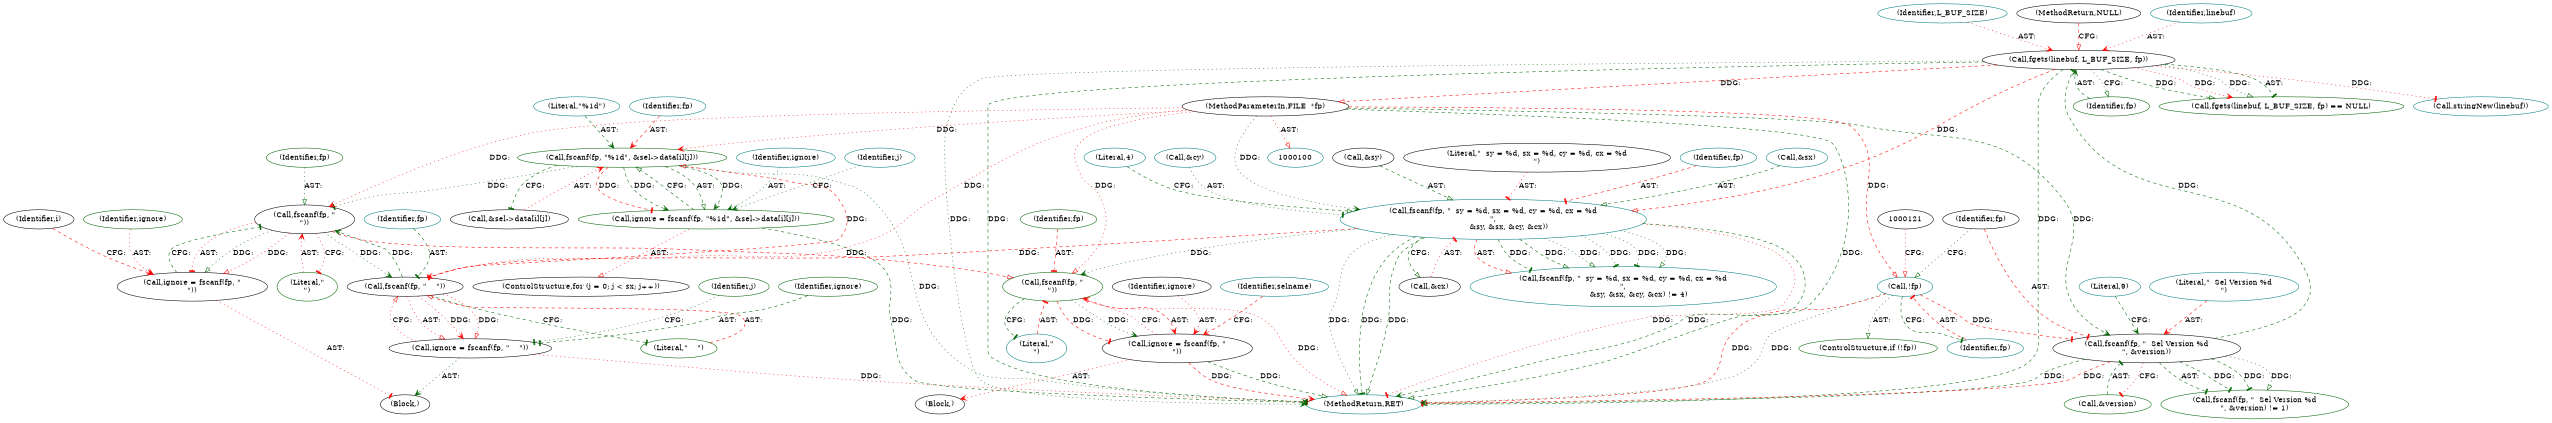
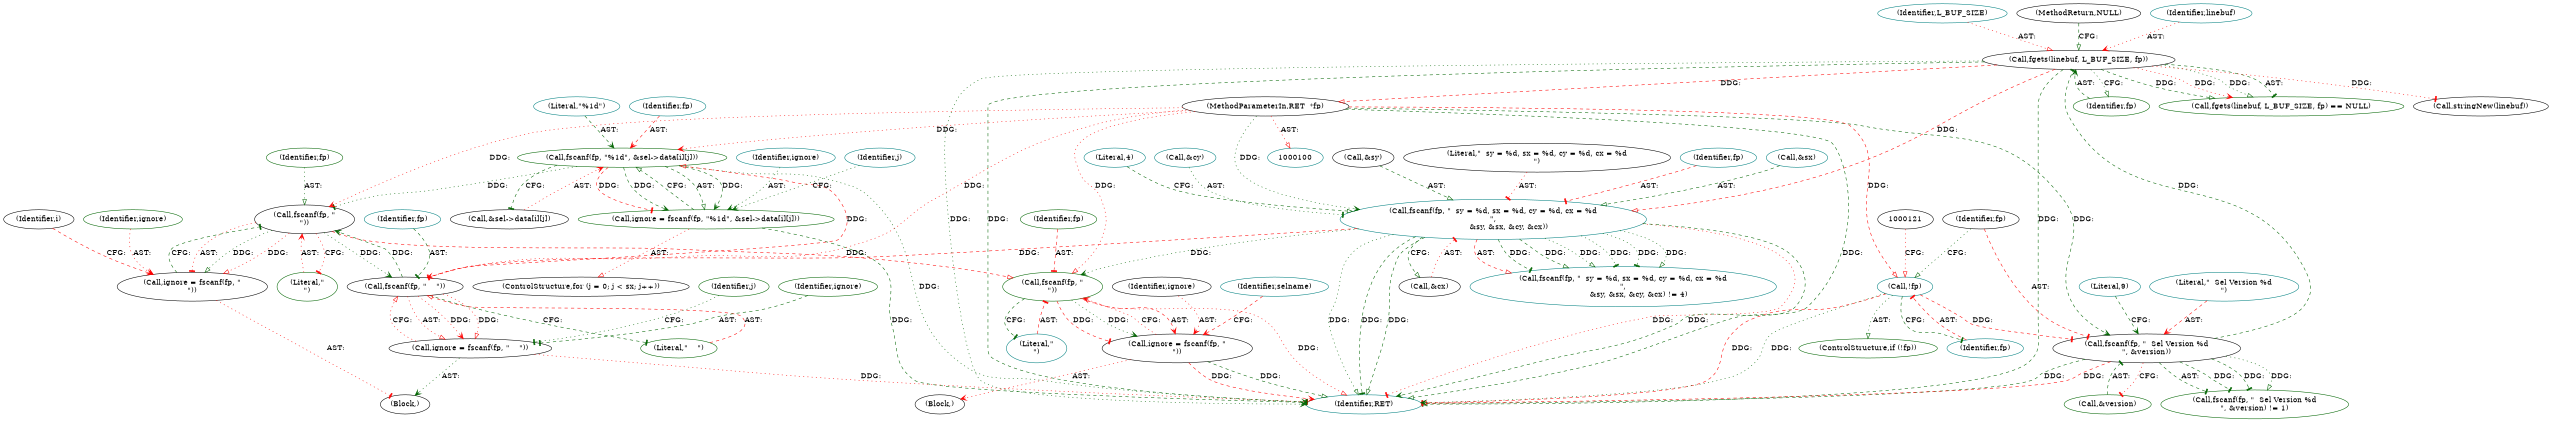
edge "(MethodReturn,NULL)" -> "(Call,fgets(linebuf, L_BUF_SIZE, fp))": color red -> darkgreen
edge "(Identifier,L_BUF_SIZE)" -> "(Call,fgets(linebuf, L_BUF_SIZE, fp))": arrowhead vee -> onormal
node "(MethodParameterIn,FILE  *fp)": label "(MethodParameterIn,FILE  *fp)" -> "(MethodParameterIn,RET  *fp)"
node "(Call,stringNew(linebuf))": color teal -> black
node "(MethodReturn,RET)": label "(MethodReturn,RET)" -> "(Identifier,RET)"
